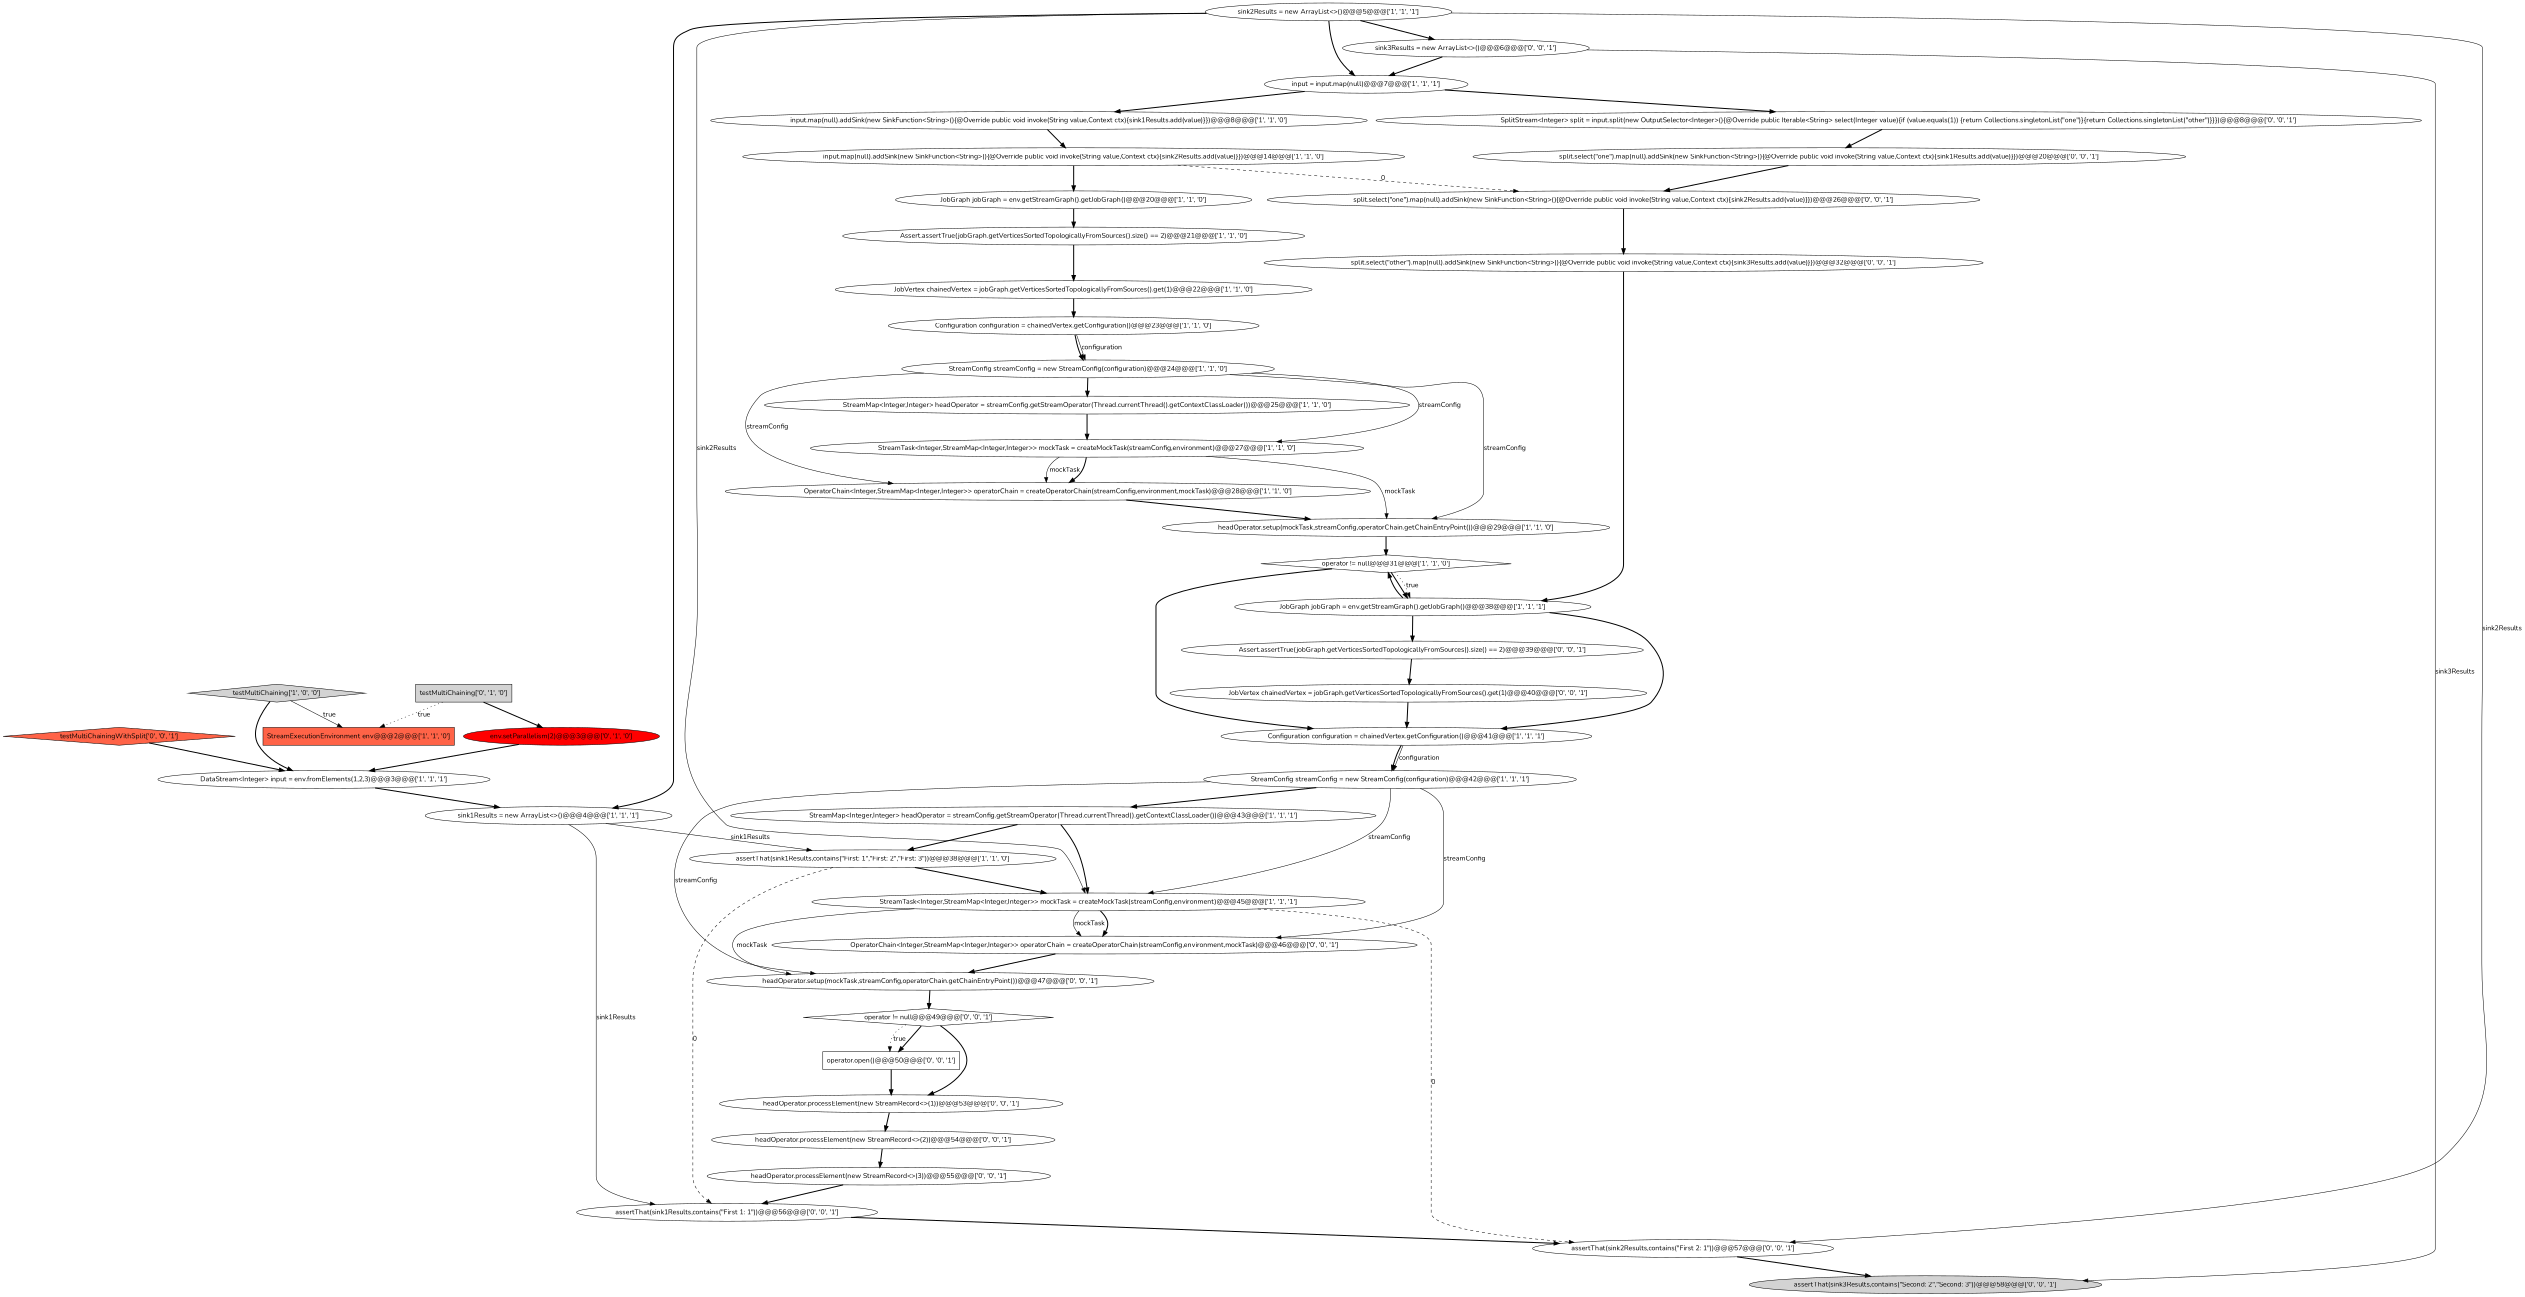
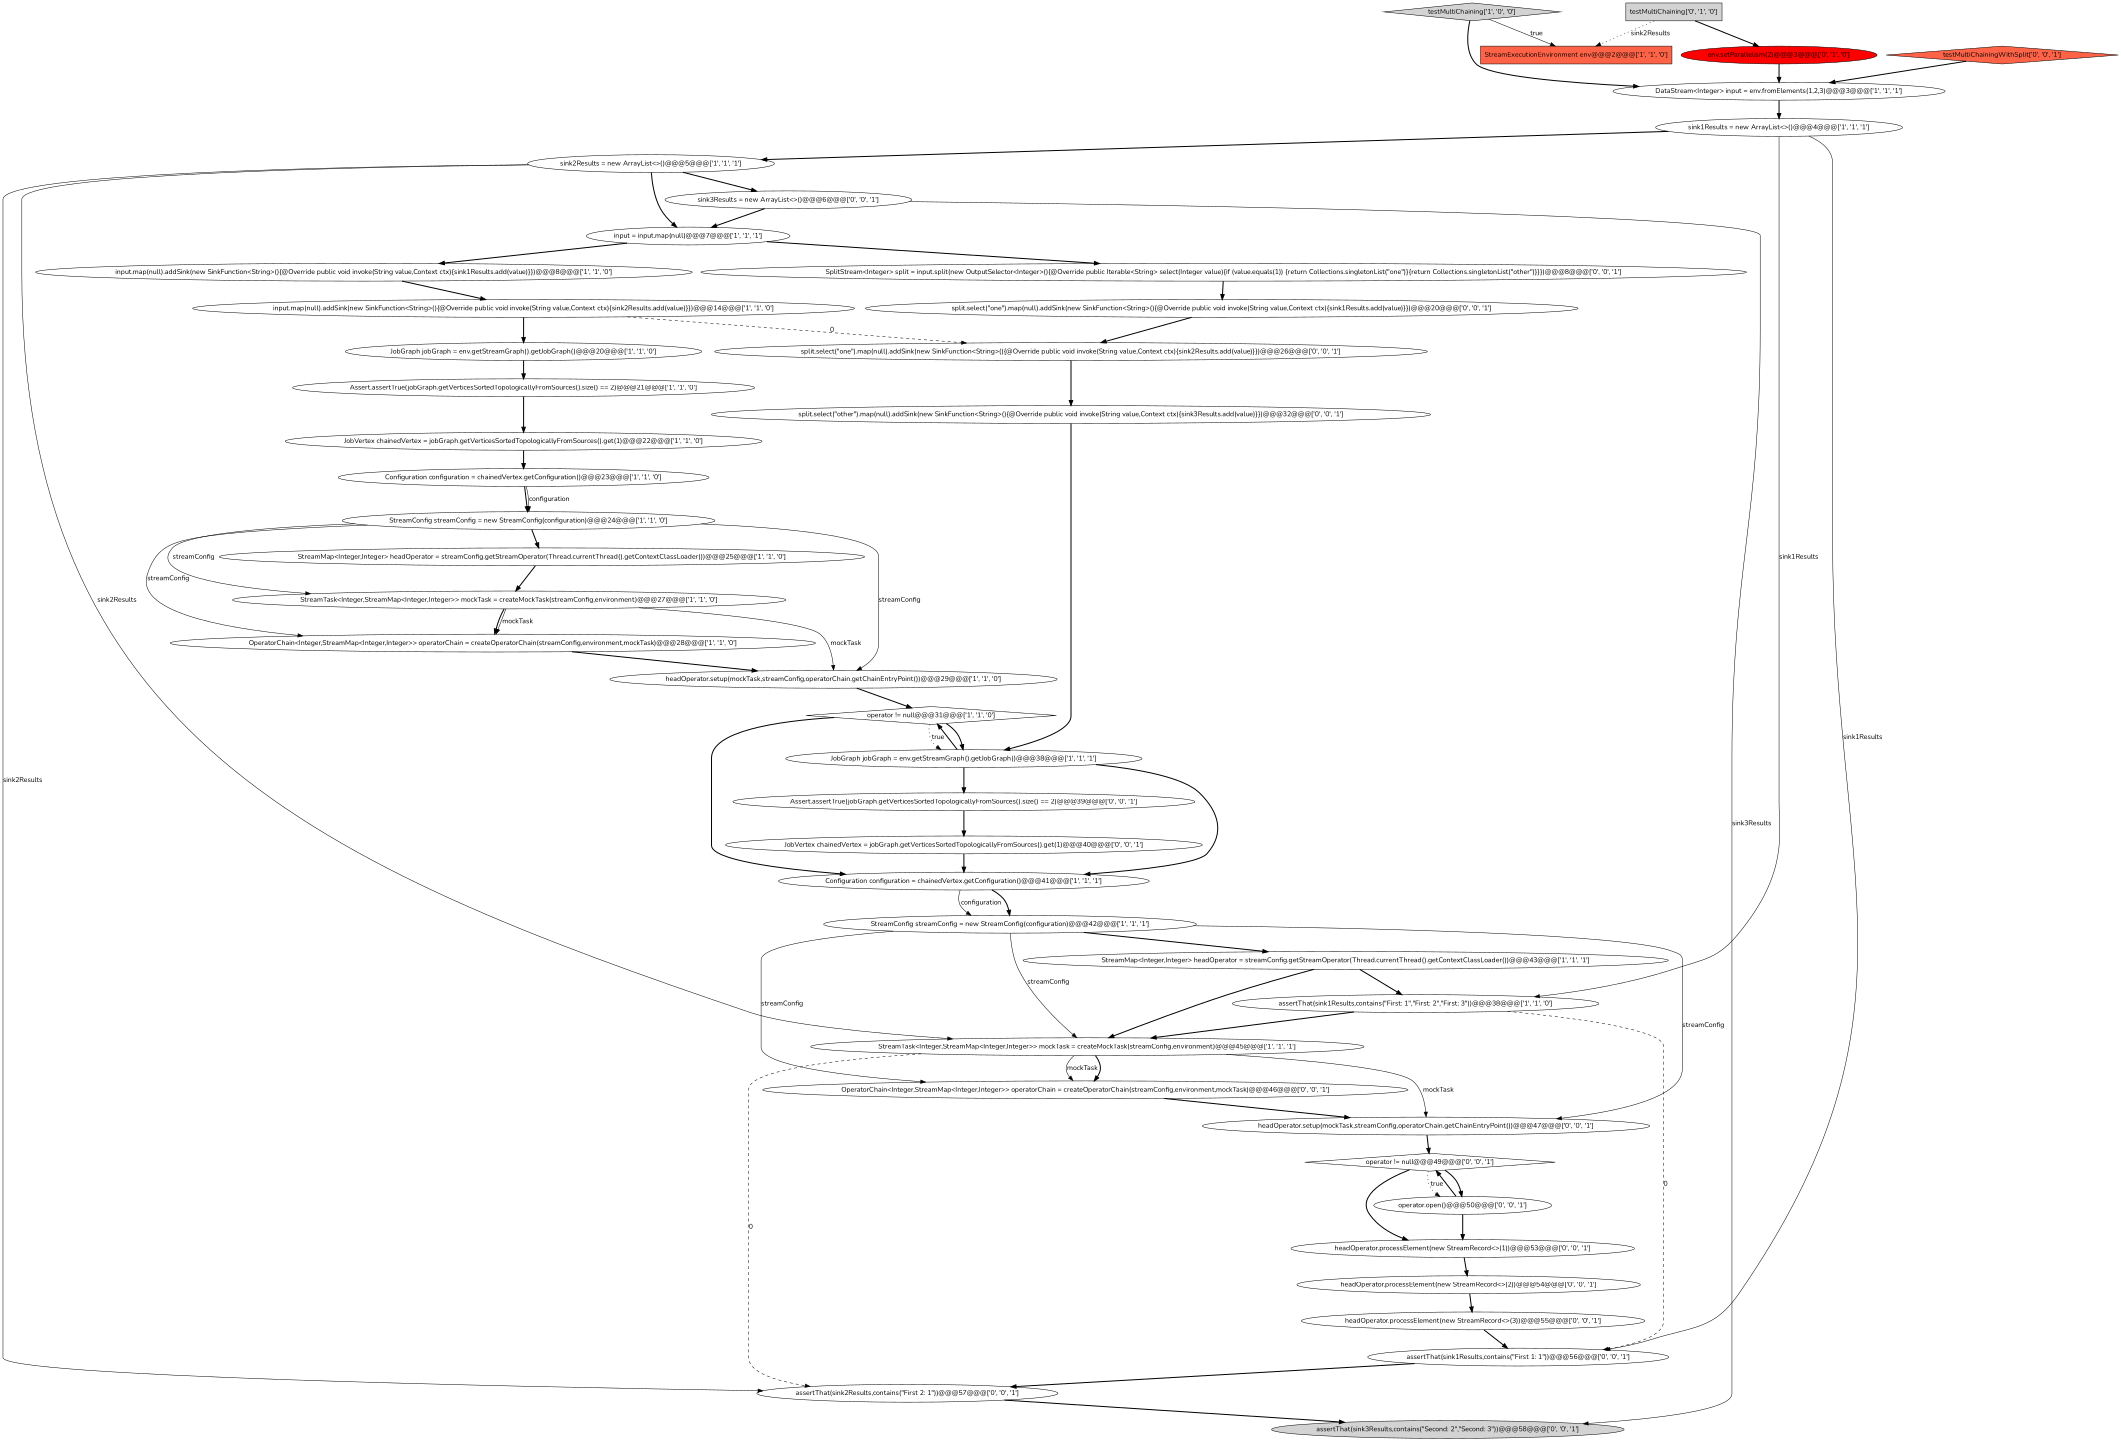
edge "sink2Results = new ArrayList<>()@@@5@@@['1', '1', '1']" -> "sink1Results = new ArrayList<>()@@@4@@@['1', '1', '1']": reversed
edge "testMultiChaining['0', '1', '0']" -> "StreamExecutionEnvironment env@@@2@@@['1', '1', '0']": label "true" -> "sink2Results"
node "operator.open()@@@50@@@['0', '0', '1']": shape box -> ellipse
edge "operator.open()@@@50@@@['0', '0', '1']" -> "operator != null@@@49@@@['0', '0', '1']": added
